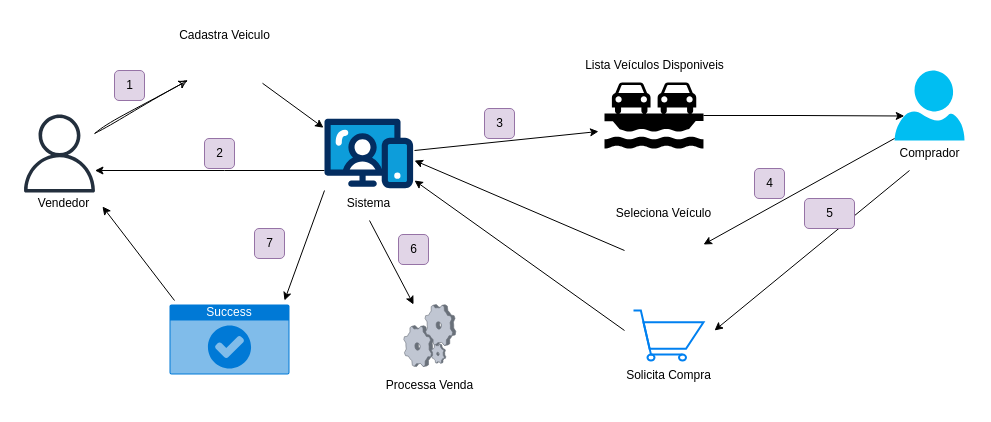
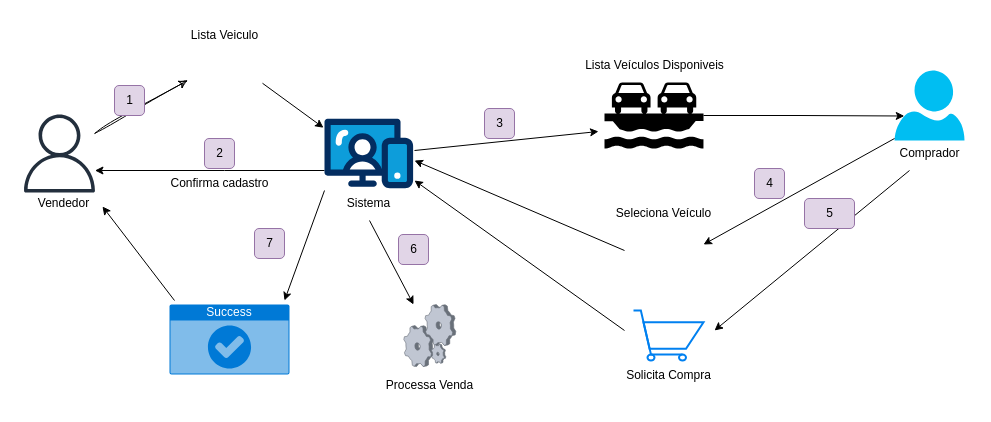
node "Cadastra Veiculo": label "Cadastra Veiculo" -> "Lista Veiculo"
node "1": moved (130, 86) -> (130, 101)
node "Confirma cadastro": added
